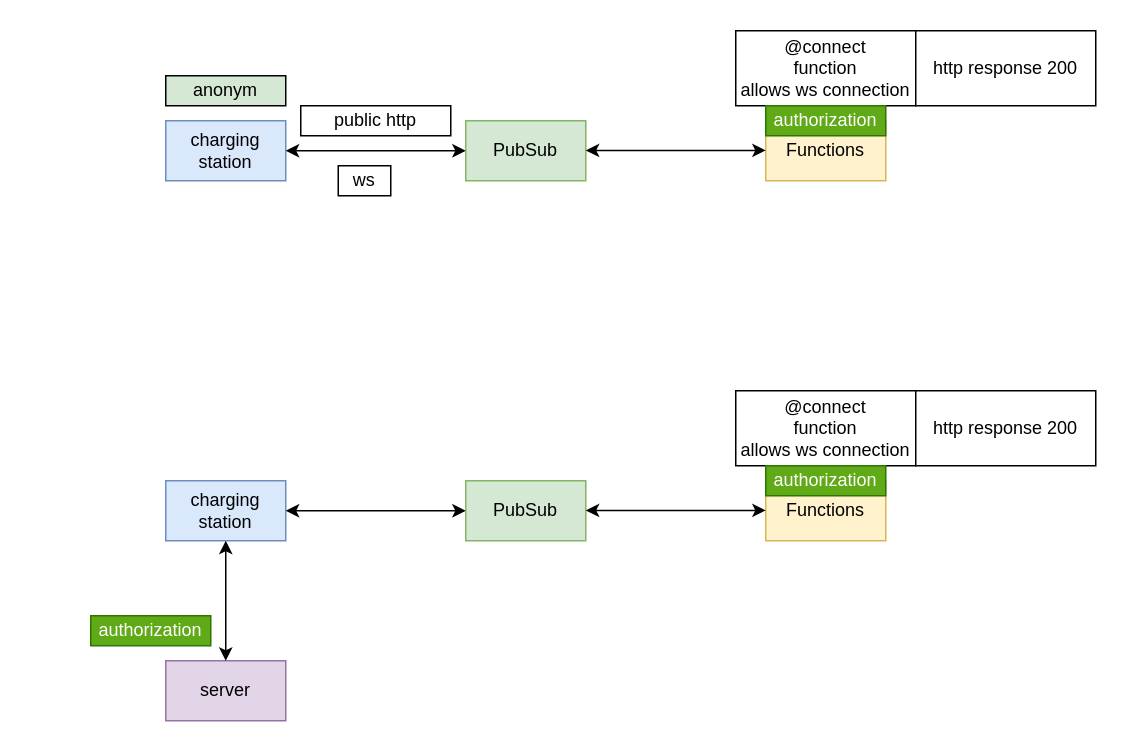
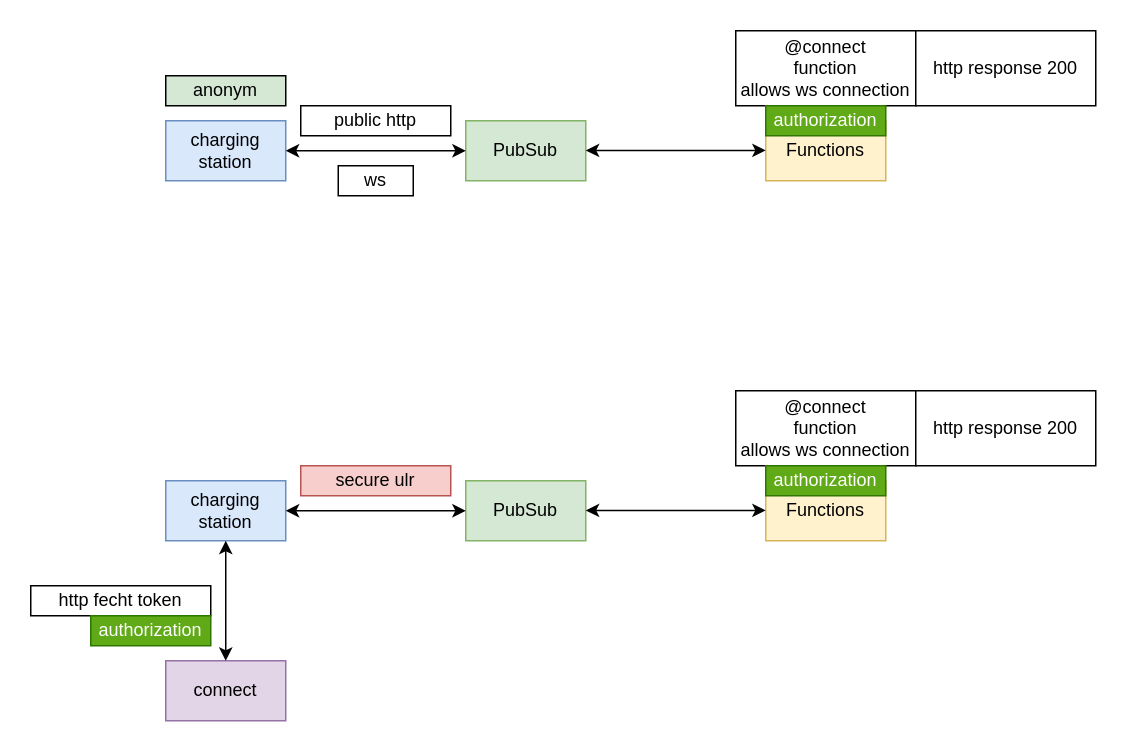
node "ws": size 53x30 -> 75x30
node "secure ulr": added
node "http fecht token": added
node "server": label "server" -> "connect"
